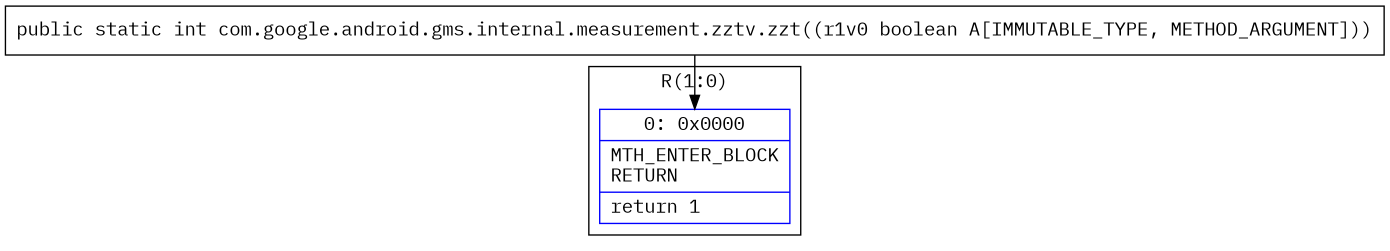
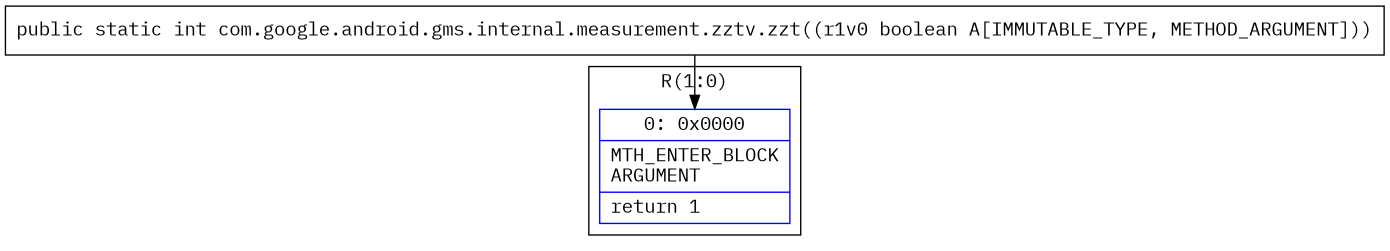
node "0: 0x0000": text "RETURN" -> "ARGUMENT"
